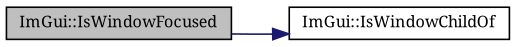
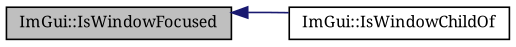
edge "ImGui::IsWindowFocused" -> "ImGui::IsWindowChildOf": reversed
